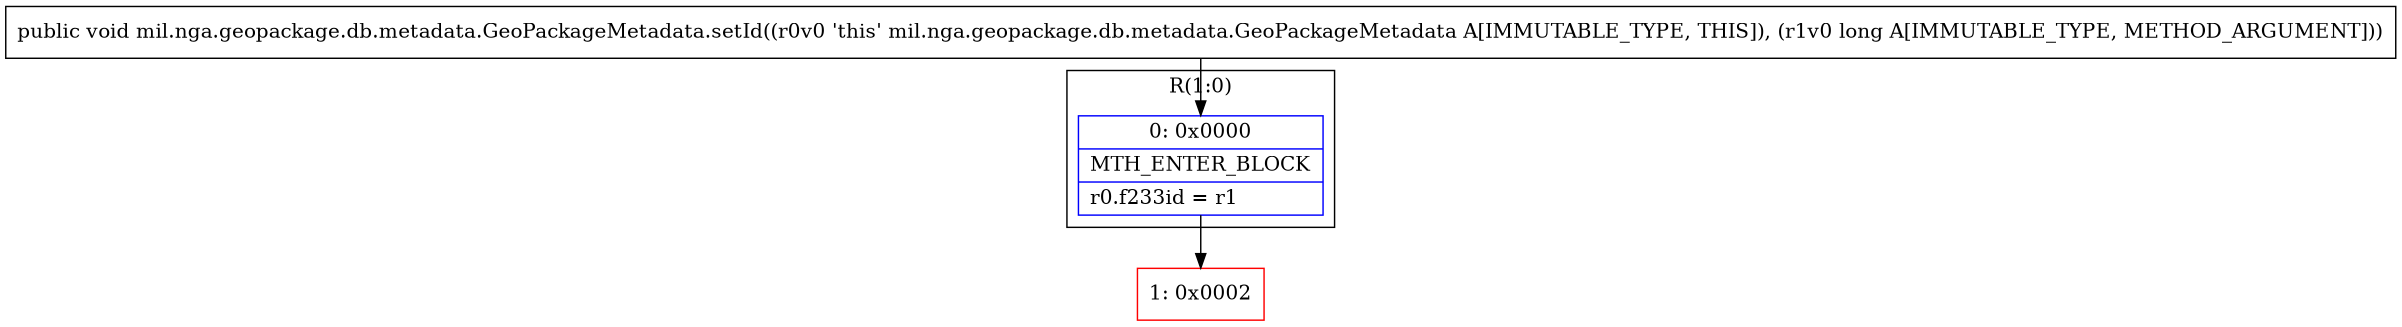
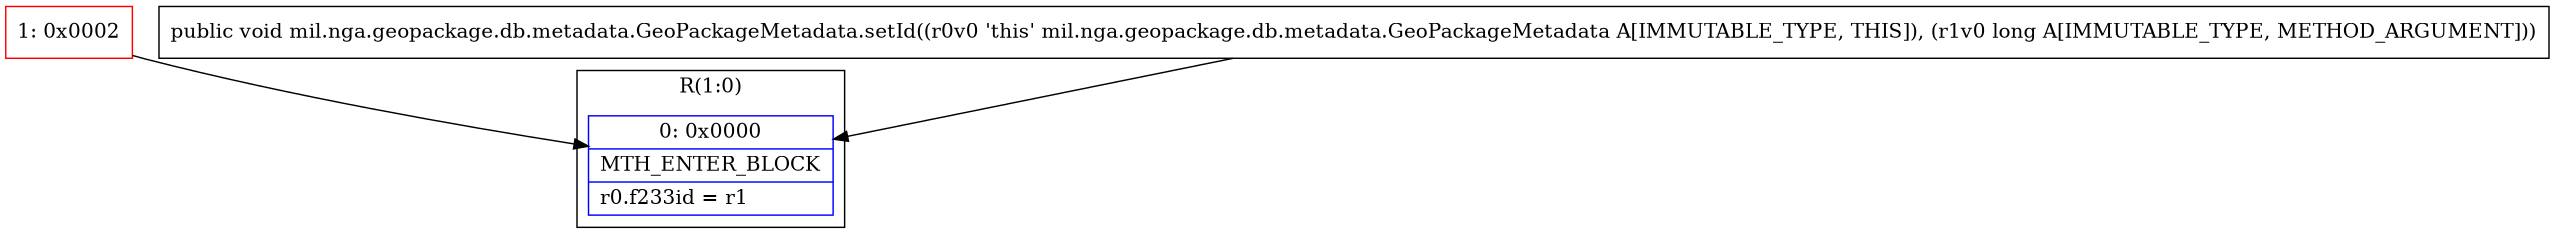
edge "0: 0x0000" -> "1: 0x0002": reversed
